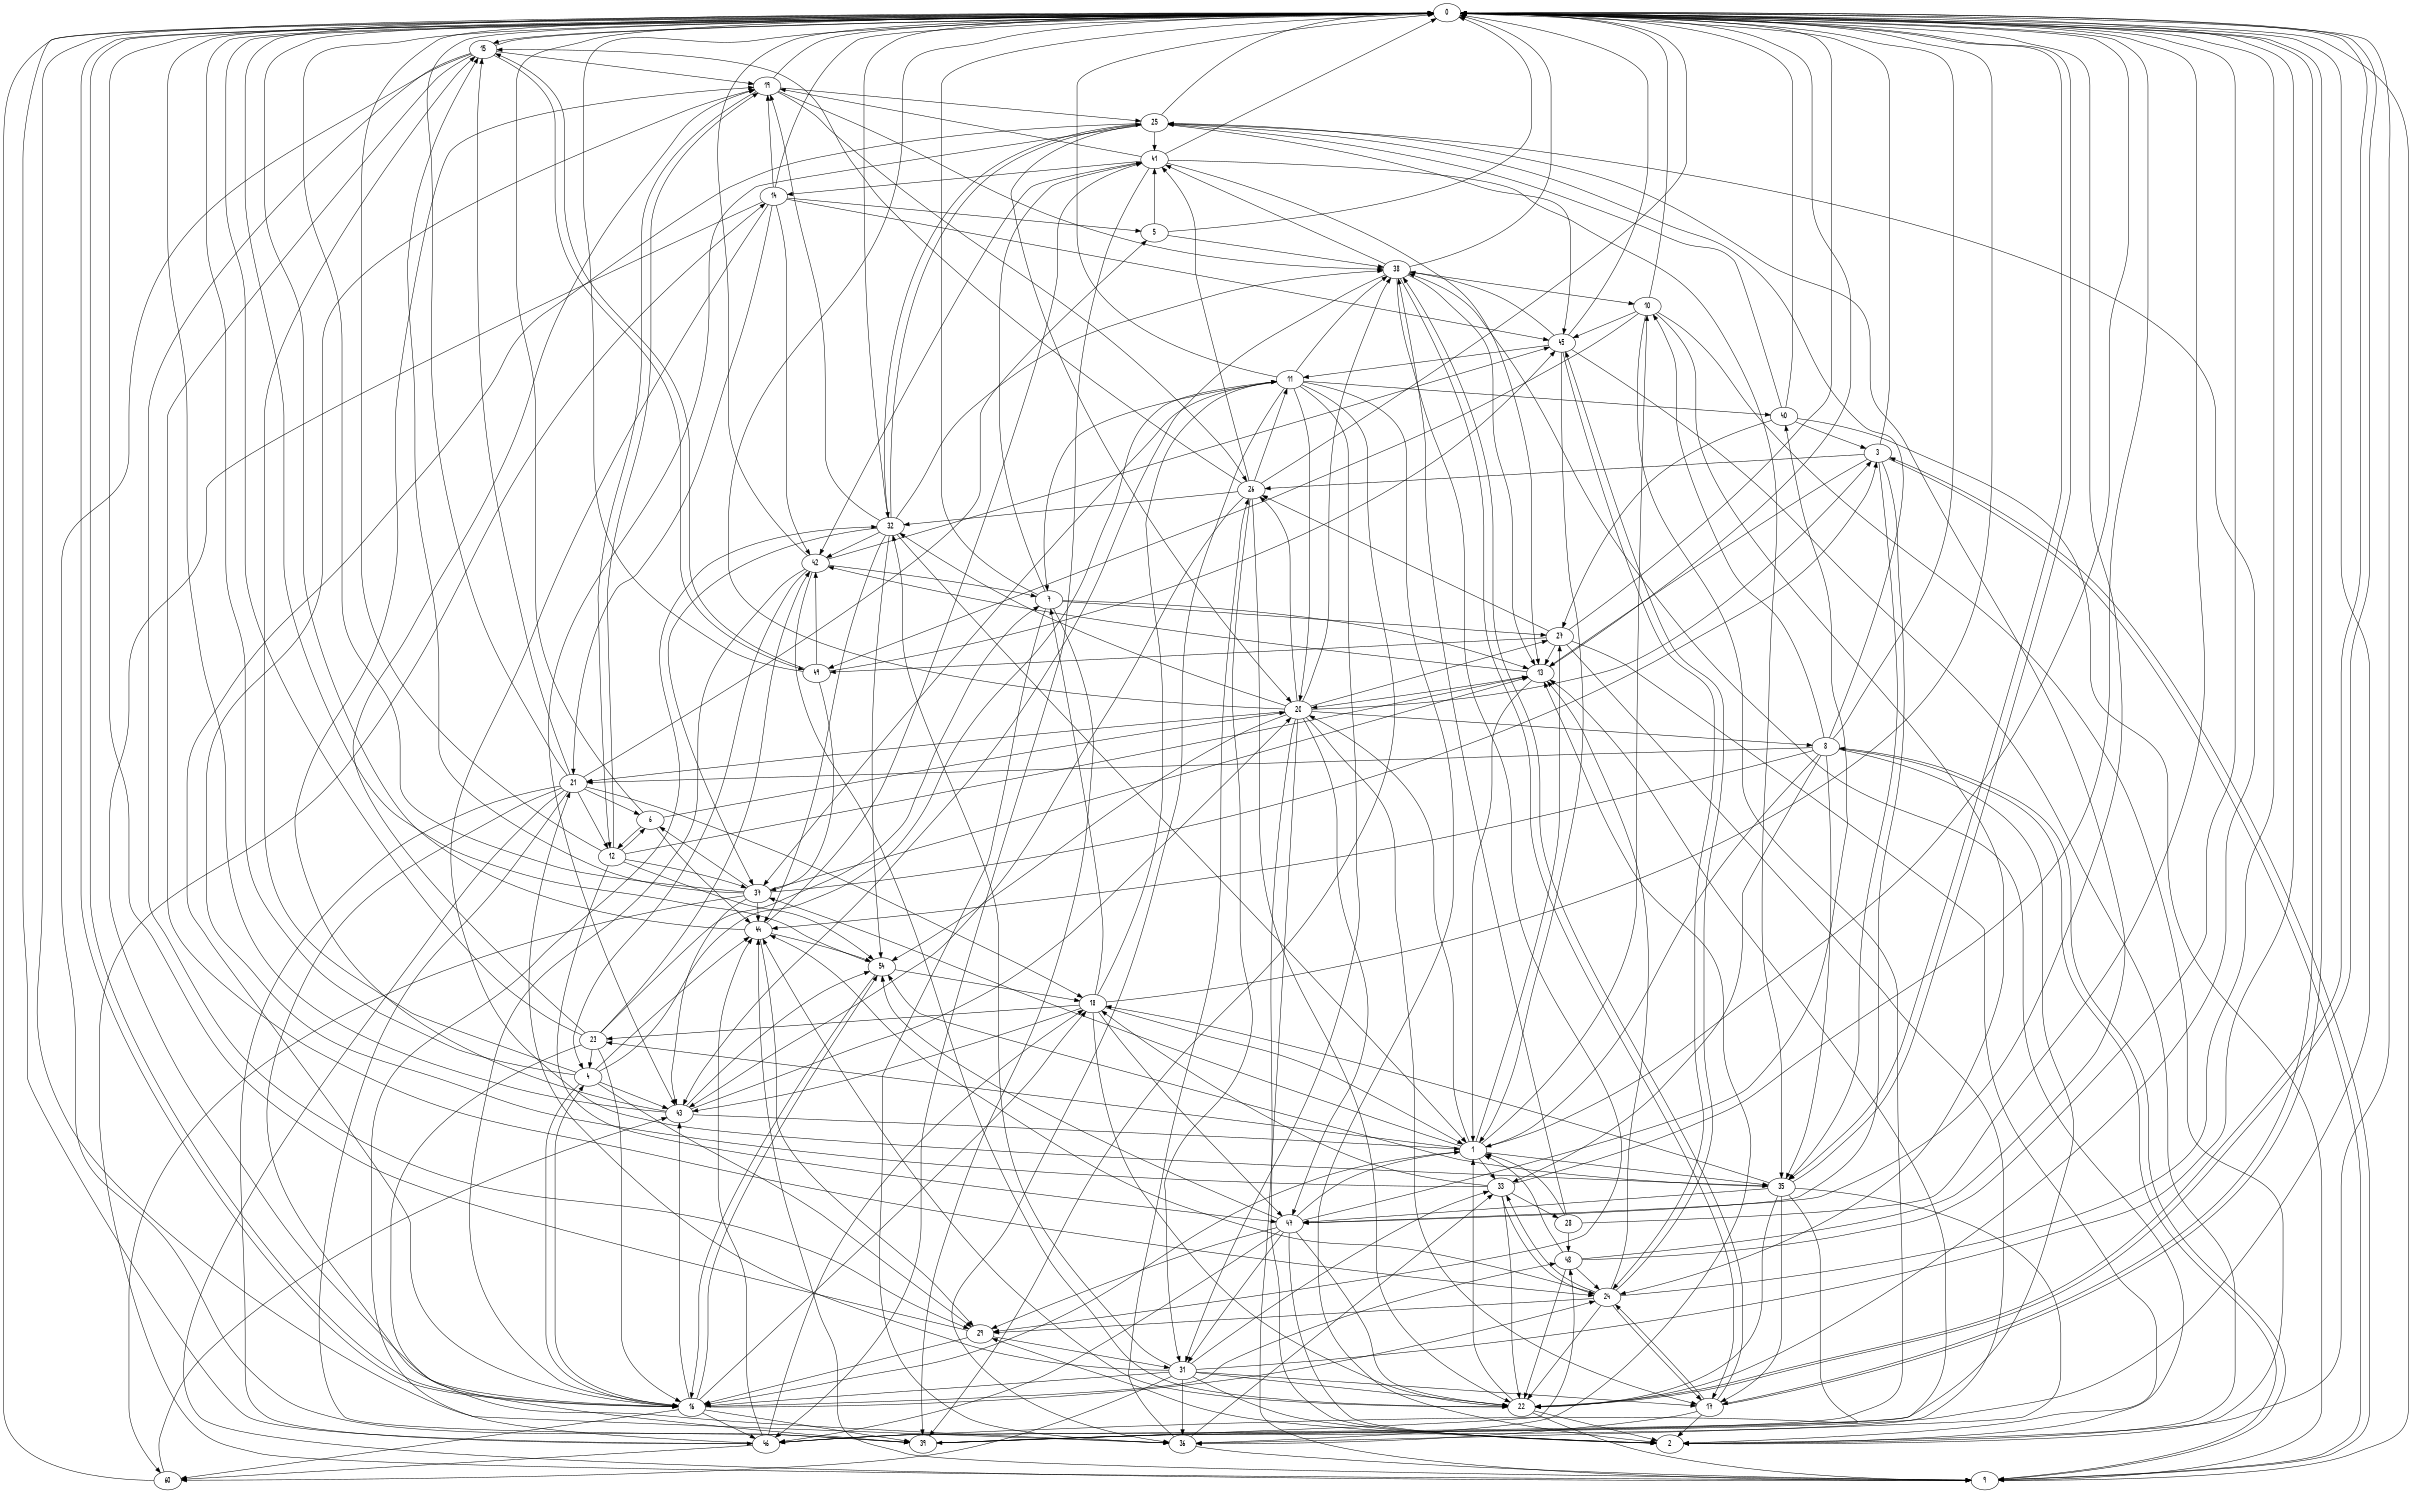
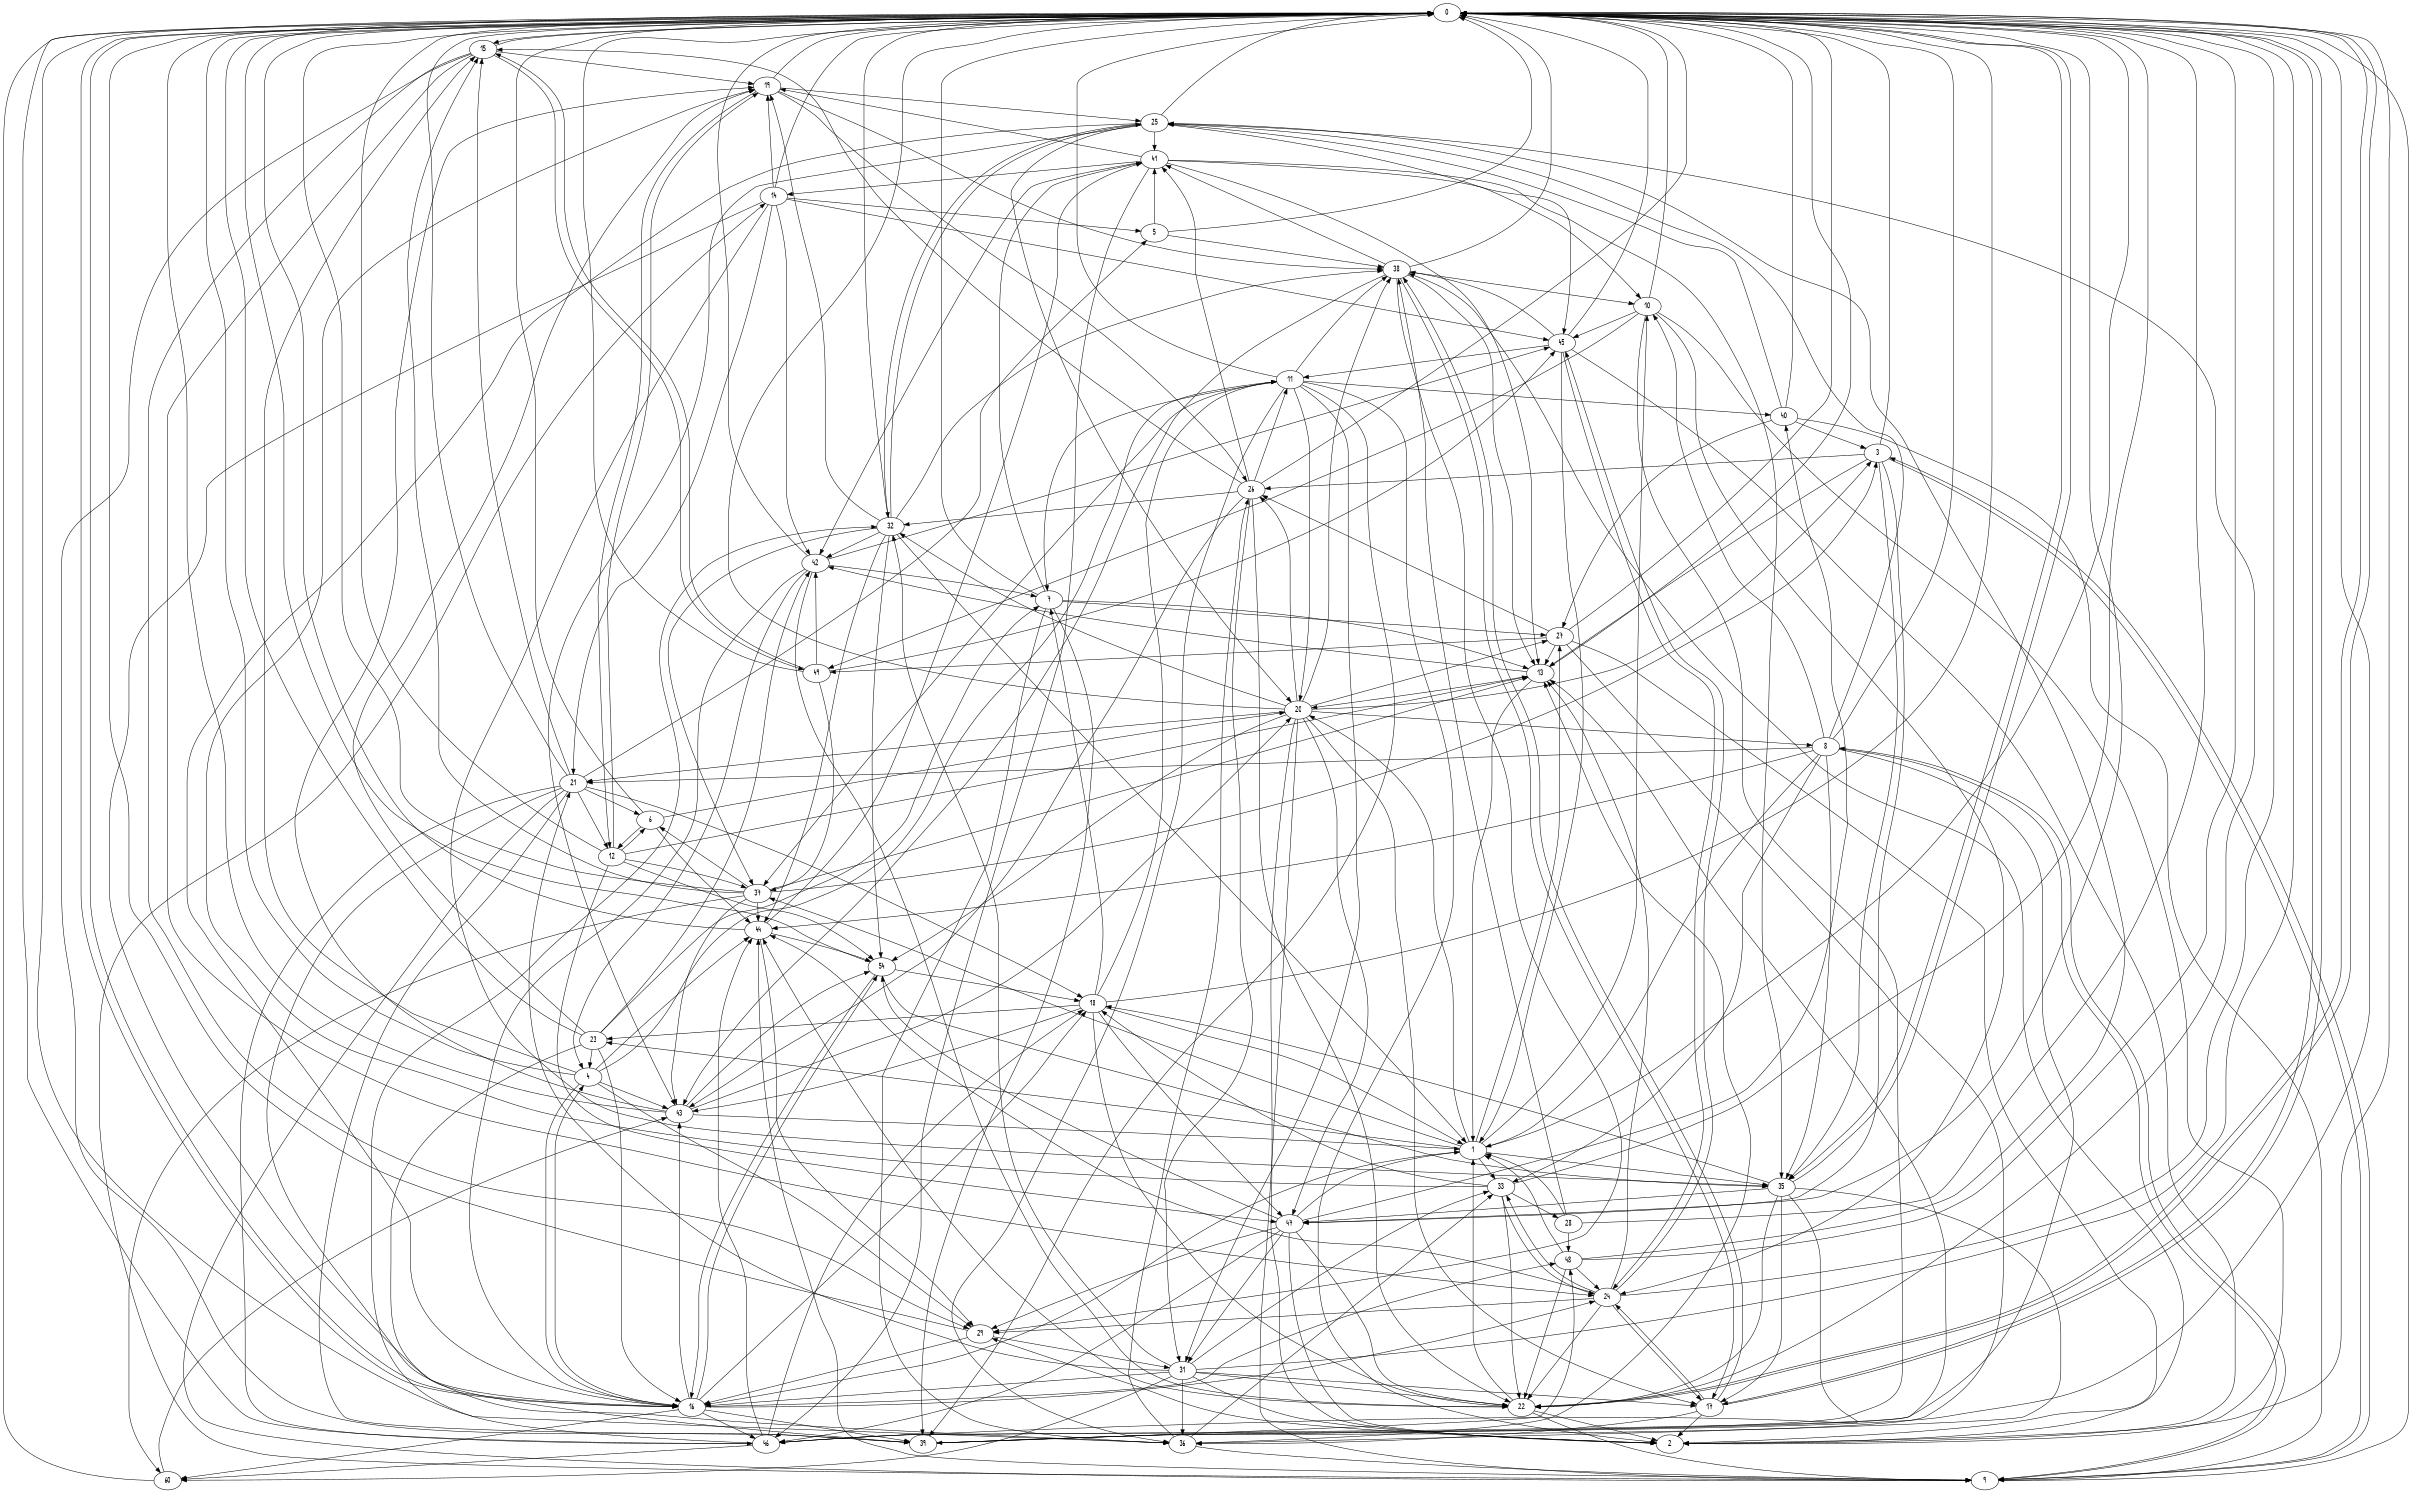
edge "41" -> "0": now "41" -> "10"
edge "35" -> "54": reversed
